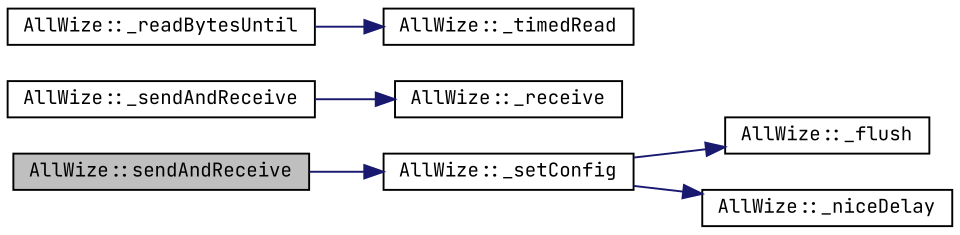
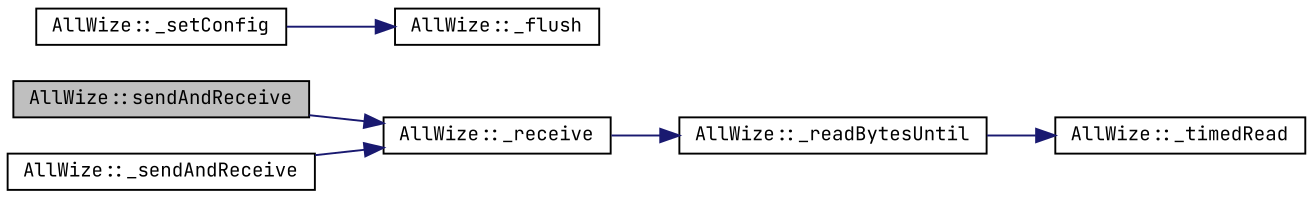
edge "AllWize::_receive" -> "AllWize::_readBytesUntil": added
edge "AllWize::sendAndReceive" -> "AllWize::_setConfig": now "AllWize::sendAndReceive" -> "AllWize::_receive"
node "AllWize::_niceDelay": removed
